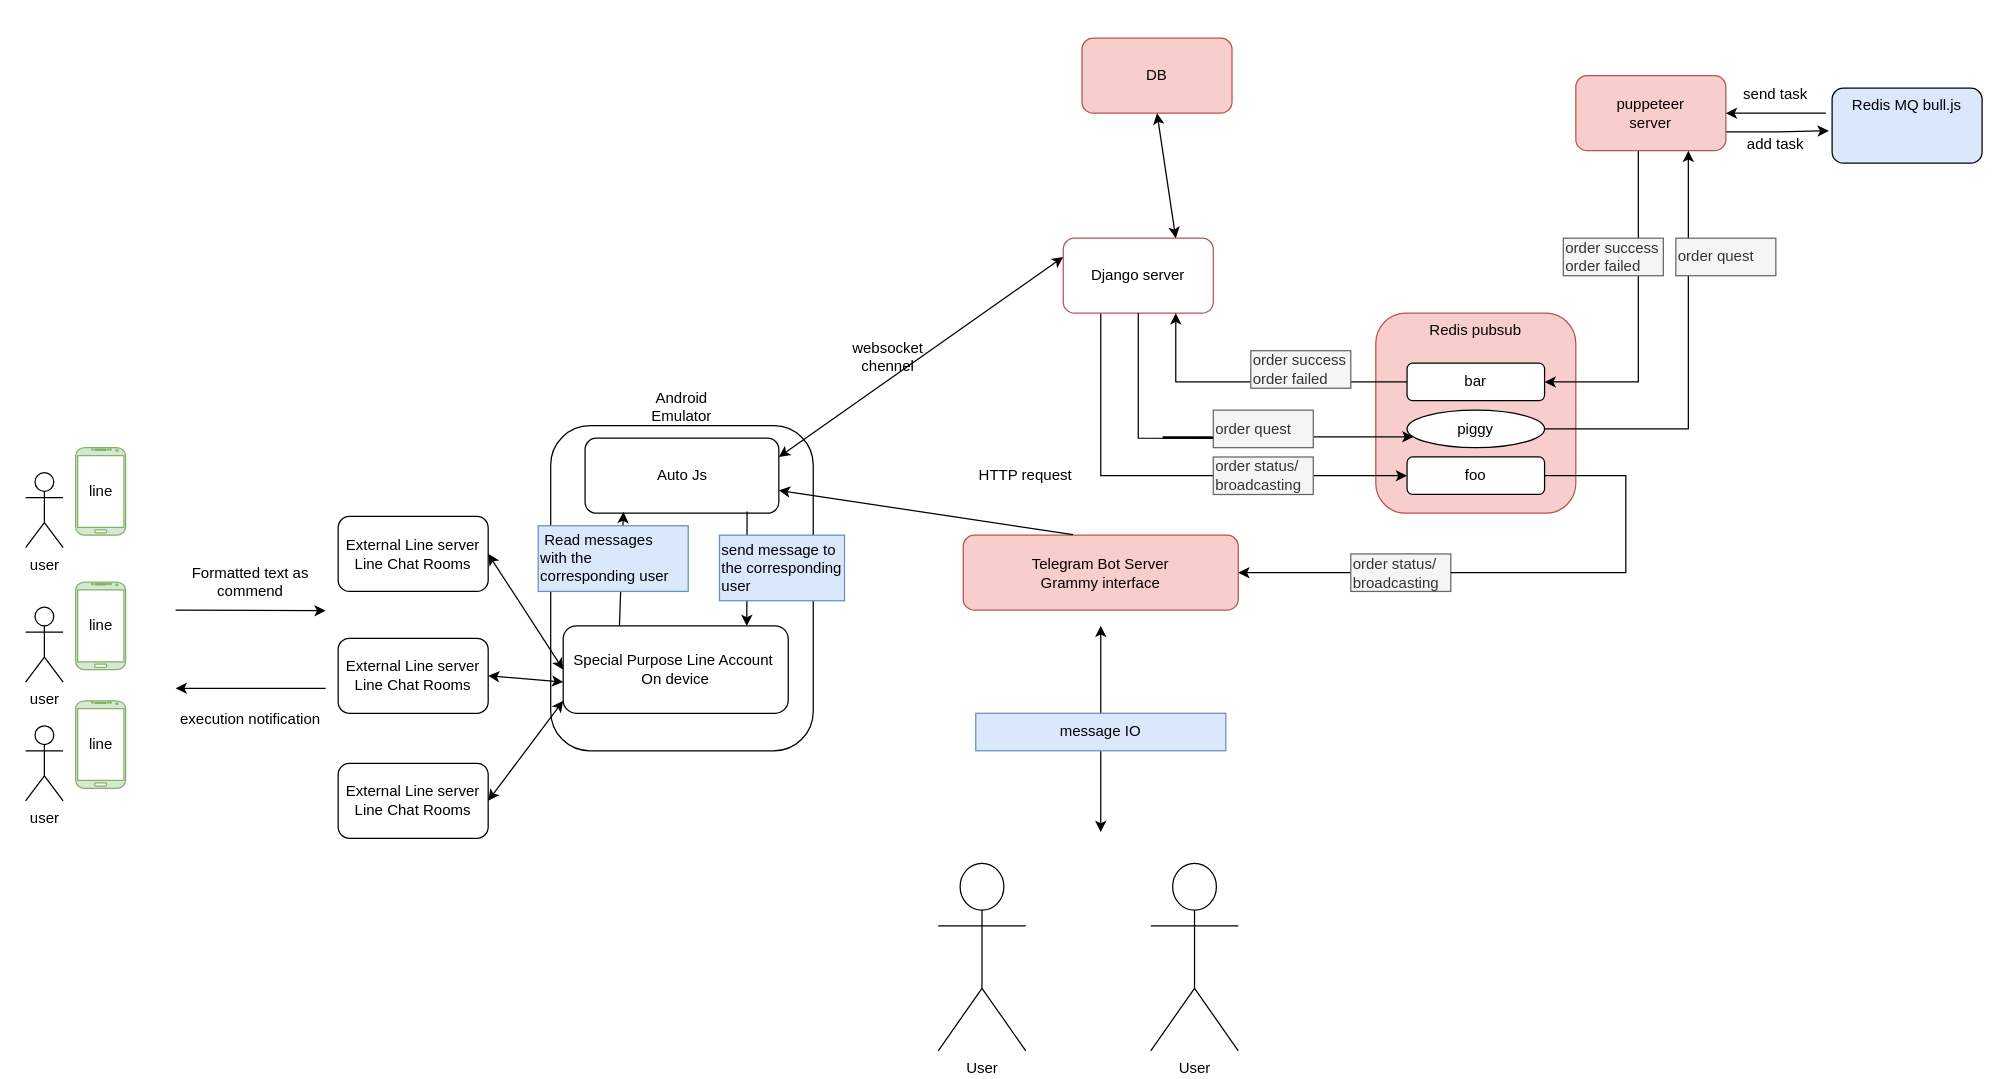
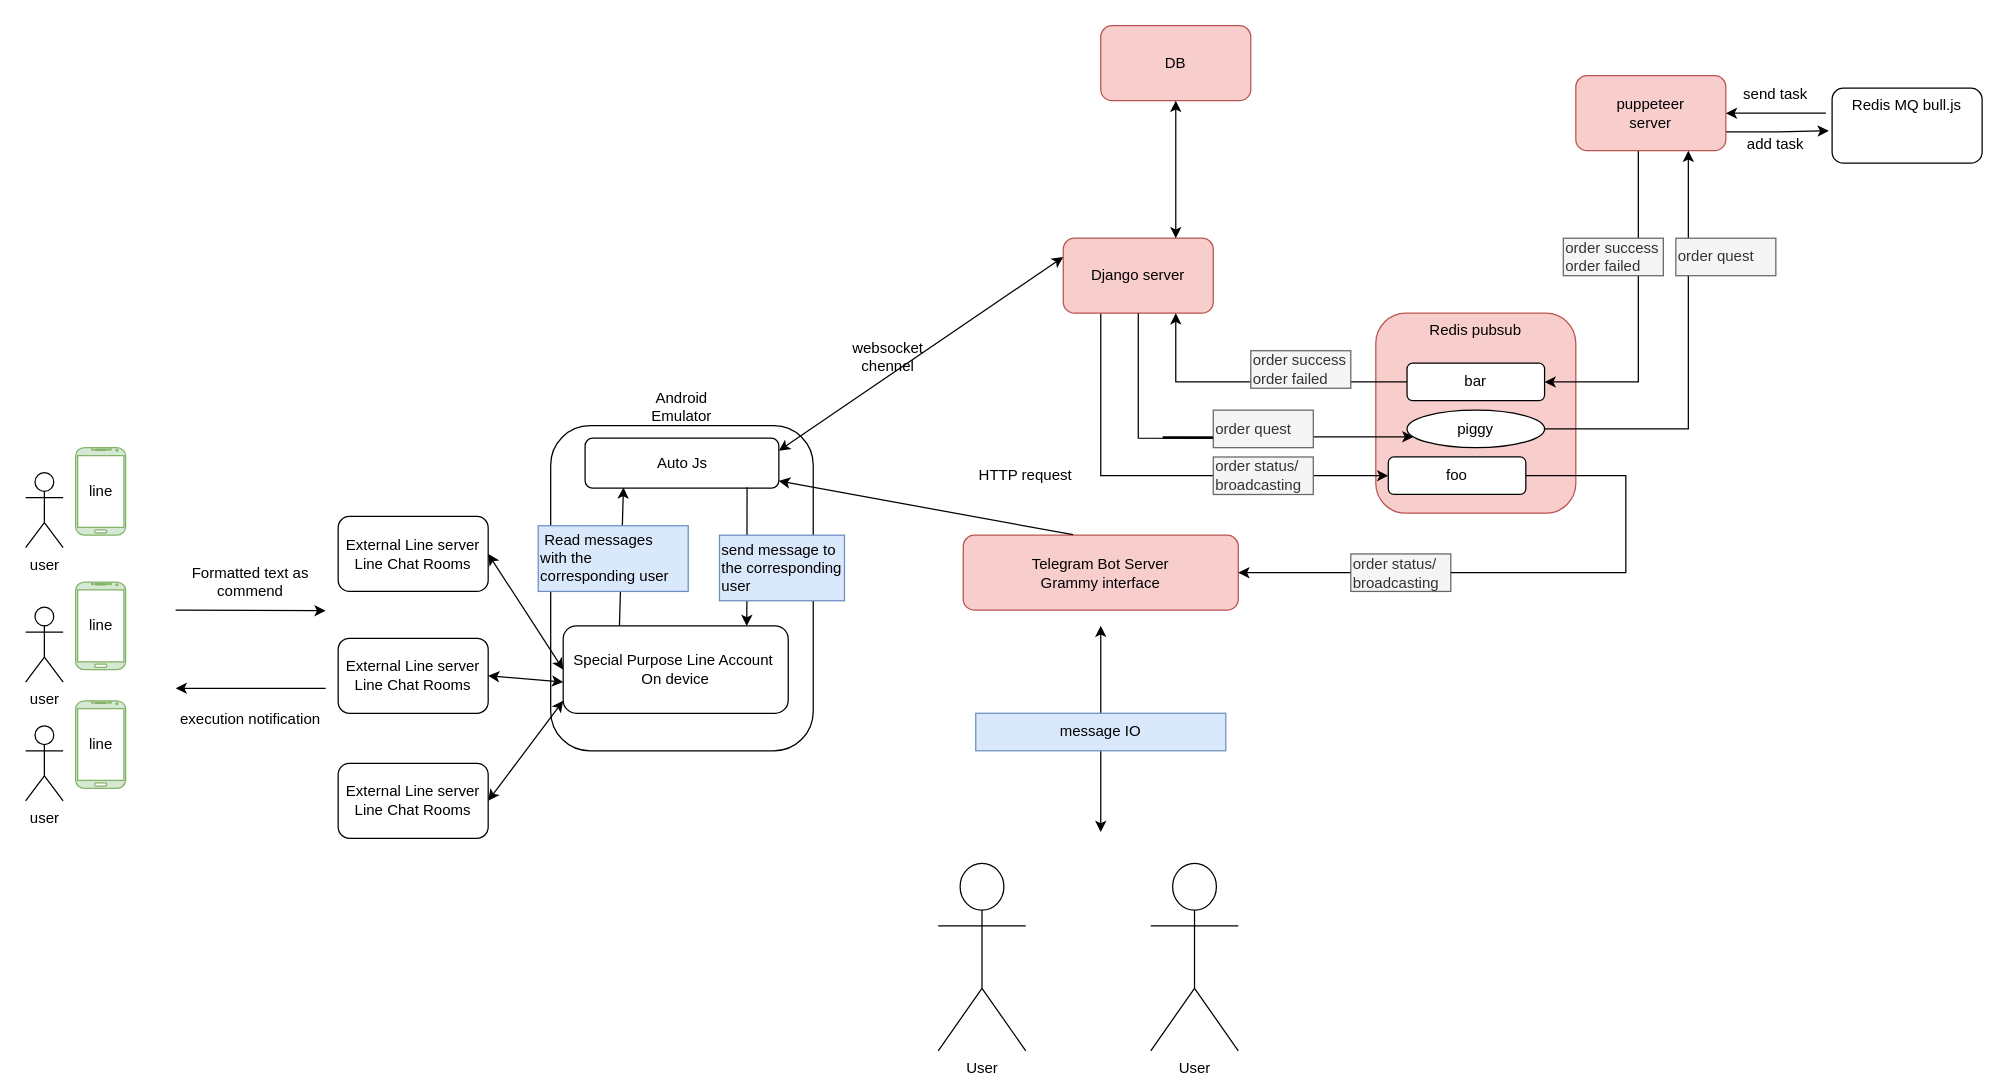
node "DB": moved (1157, 76) -> (1176, 63)
node "Redis MQ bull.js": fillcolor #dae8fc -> #ffffff
node "Django server": fillcolor #ffffff -> #f8cecc
node "Auto Js": size 194x75 -> 194x50
node "foo": moved (1476, 476) -> (1457, 476)
